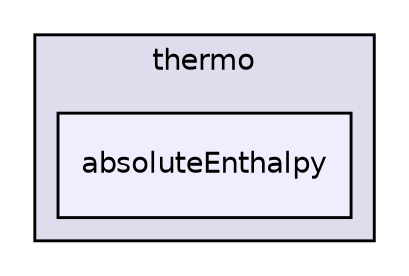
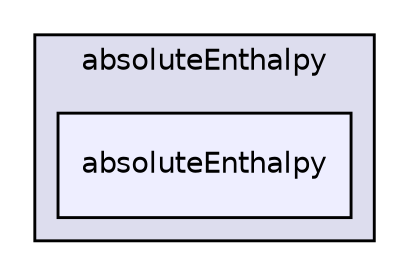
cluster "thermo": label "thermo" -> "absoluteEnthalpy"
